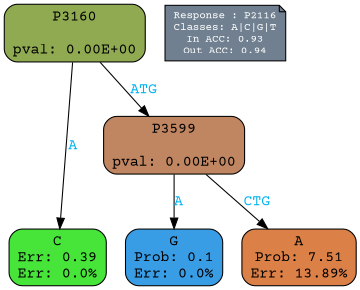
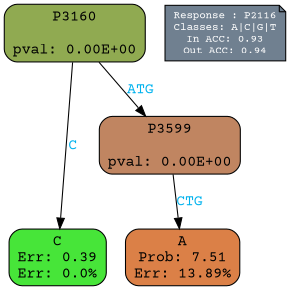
edge "P3160 pval: 0.00E+00" -> "C Err: 0.39 Err: 0.0%": label "A" -> "C"
node "G Prob: 0.1 Err: 0.0%": removed
